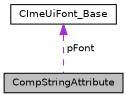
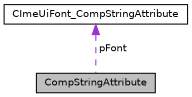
node "CImeUiFont_Base": label "CImeUiFont_Base" -> "CImeUiFont_CompStringAttribute"
